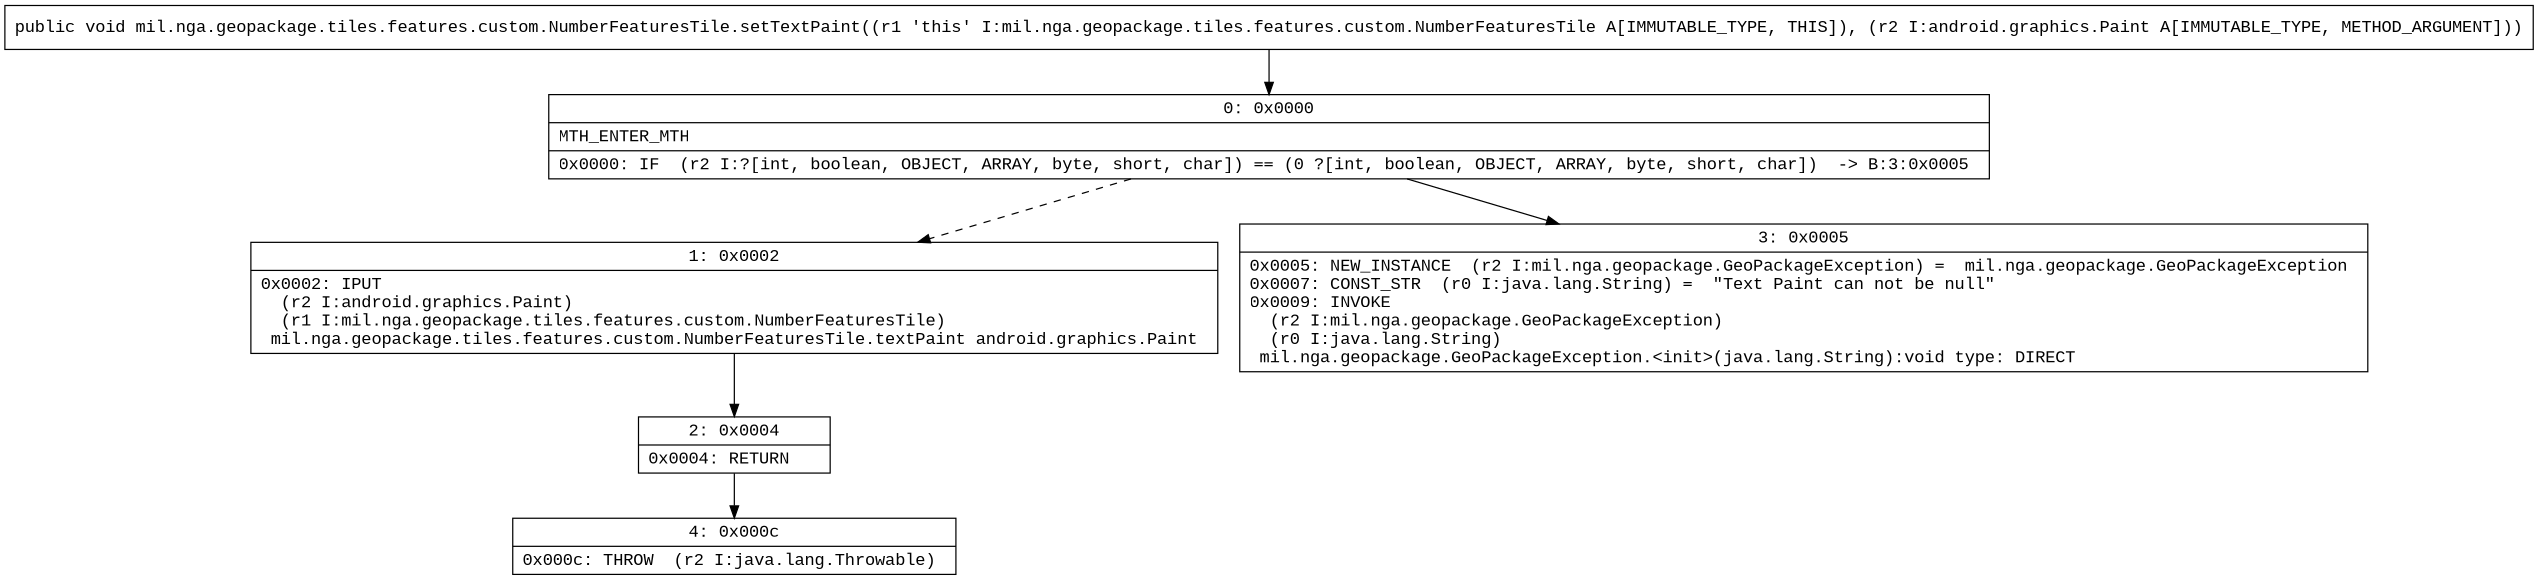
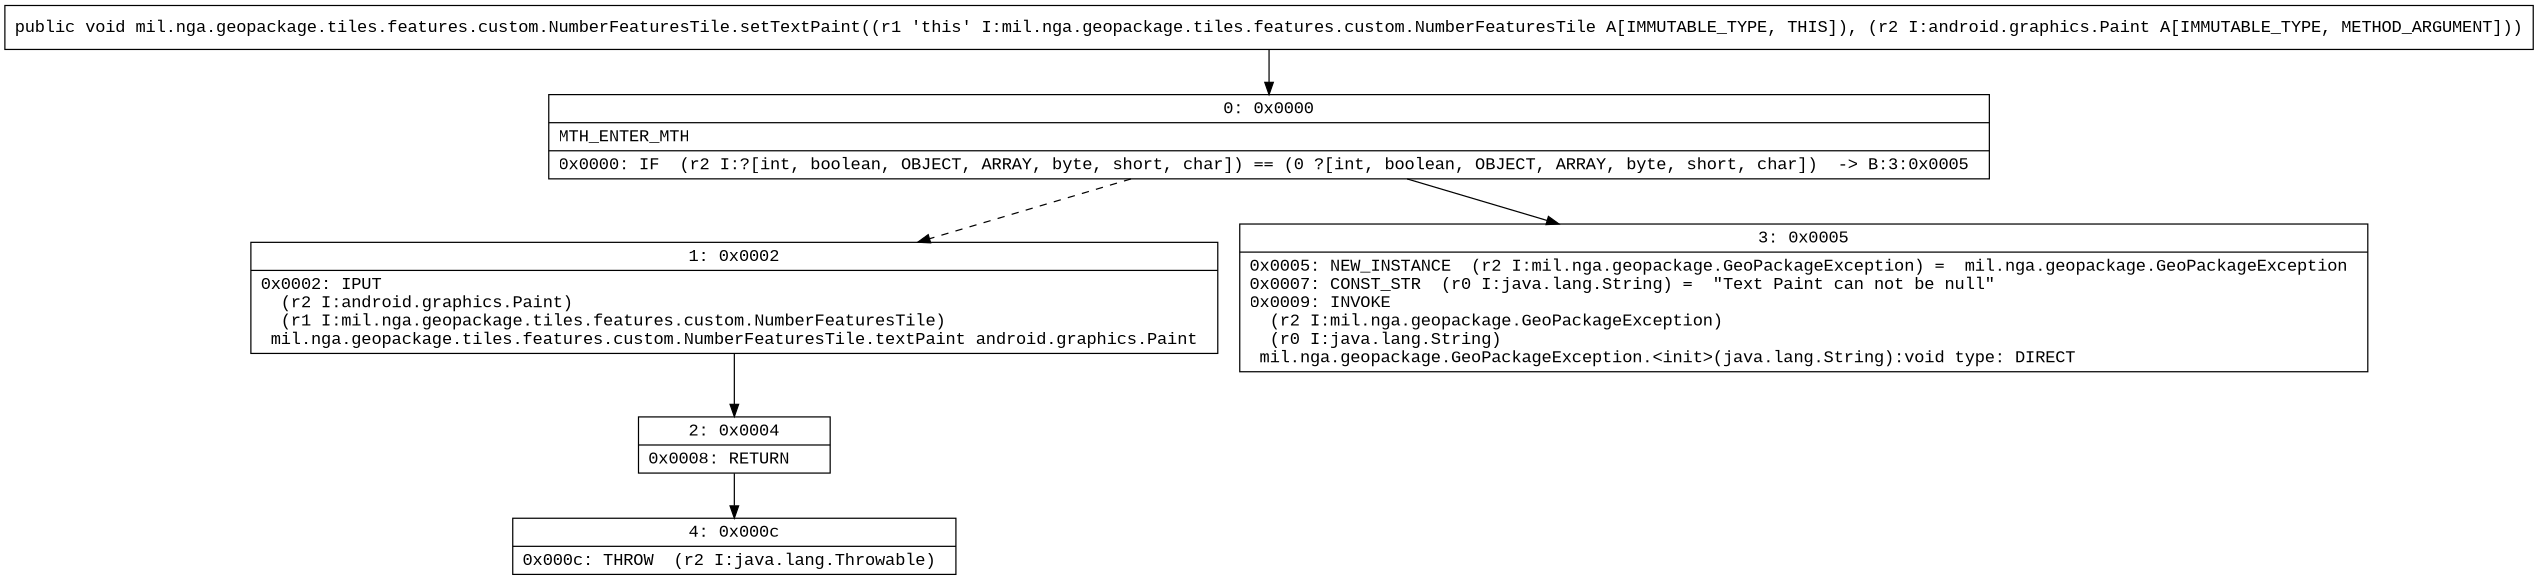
node "2: 0x0004": text "0x0004: RETURN" -> "0x0008: RETURN"
